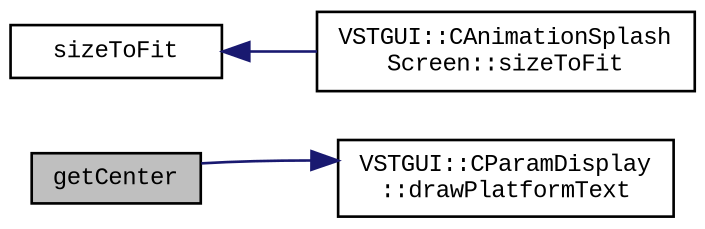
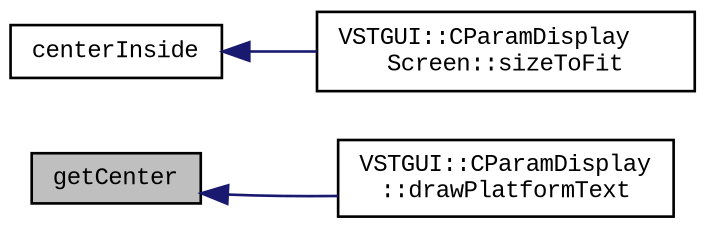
node "sizeToFit": label "sizeToFit" -> "centerInside"
node "VSTGUI::CAnimationSplash Screen::sizeToFit": label "VSTGUI::CAnimationSplash Screen::sizeToFit" -> "VSTGUI::CParamDisplay Screen::sizeToFit"
edge "getCenter" -> "VSTGUI::CParamDisplay ::drawPlatformText": reversed
